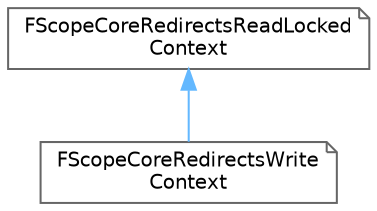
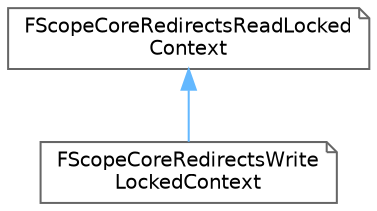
node "FScopeCoreRedirectsWrite Context": label "FScopeCoreRedirectsWrite Context" -> "FScopeCoreRedirectsWrite LockedContext"
